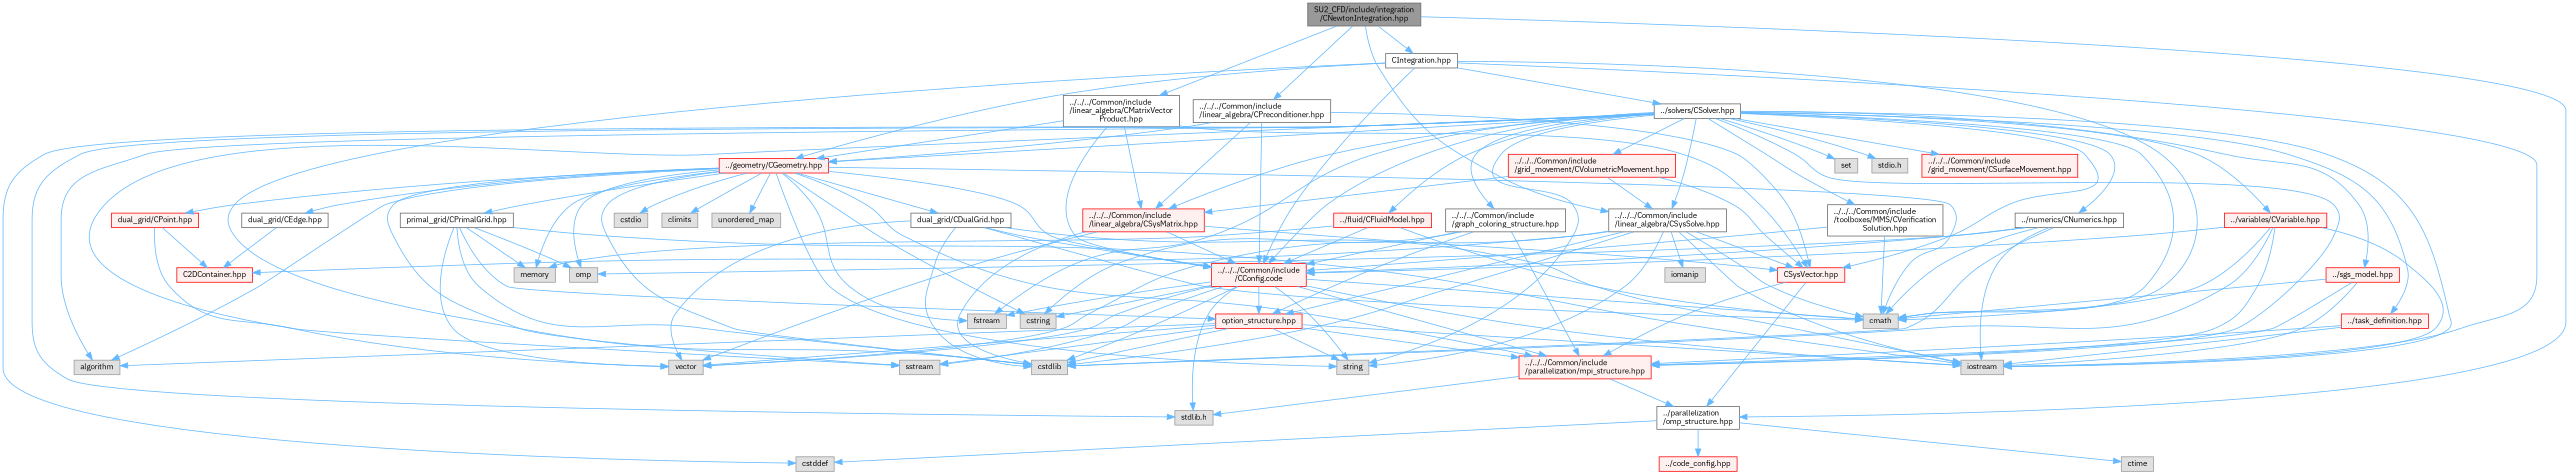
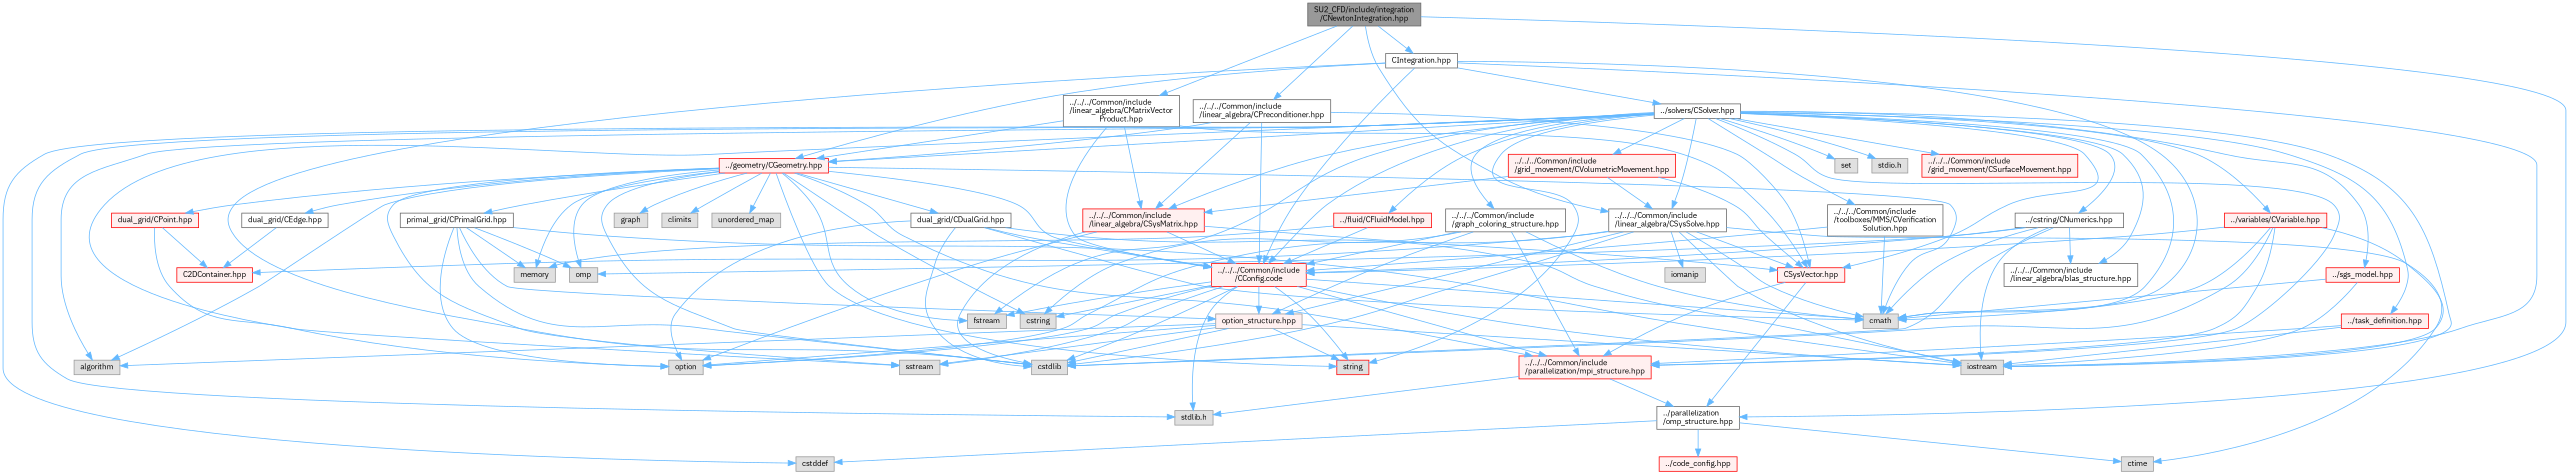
node "cstdio": label "cstdio" -> "graph"
node "../numerics/CNumerics.hpp": label "../numerics/CNumerics.hpp" -> "../cstring/CNumerics.hpp"
node "../../../Common/include /linear_algebra/blas_structure.hpp": added
edge "../fluid/CFluidModel.hpp" -> "cmath": now "../../../Common/include /graph_coloring_structure.hpp" -> "cmath"
node "option_structure.hpp": color red -> grey60
edge "../../../Common/include /linear_algebra/CSysSolve.hpp" -> "string": now "../../../Common/include /linear_algebra/CSysSolve.hpp" -> "ctime"
edge "option_structure.hpp" -> "../../../Common/include /parallelization/mpi_structure.hpp": removed
edge "../sgs_model.hpp" -> "../../../Common/include /parallelization/mpi_structure.hpp": removed
node "vector": label "vector" -> "option"
node "string": color grey60 -> red
